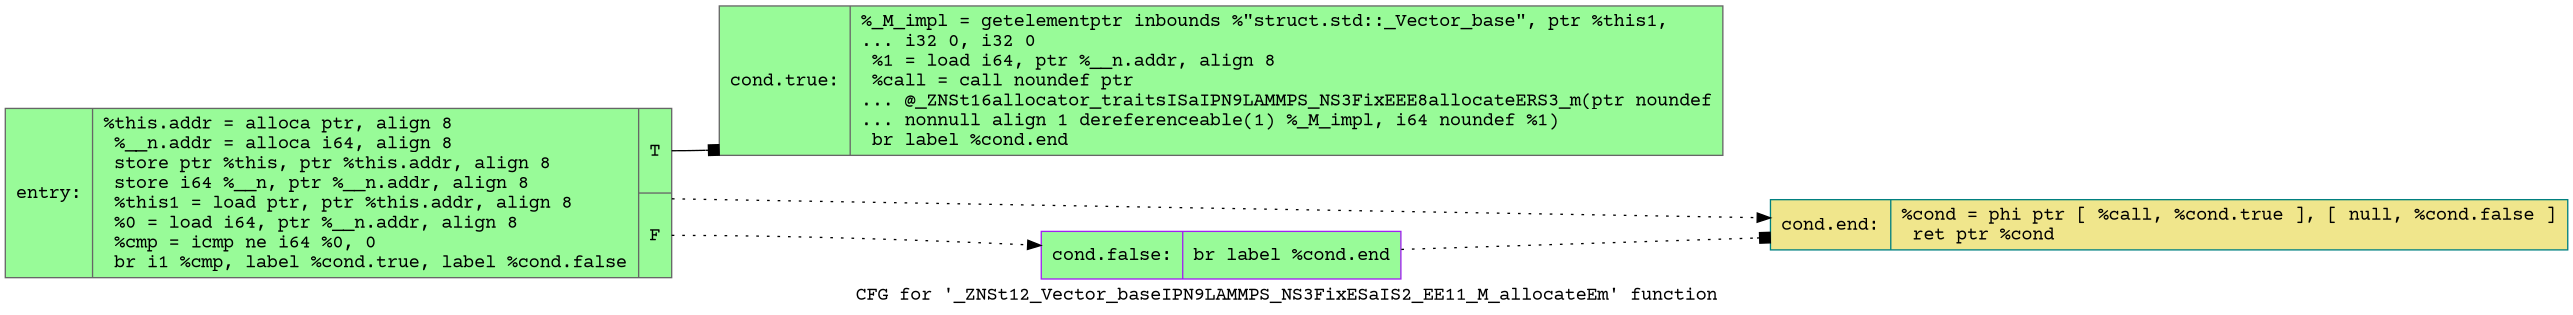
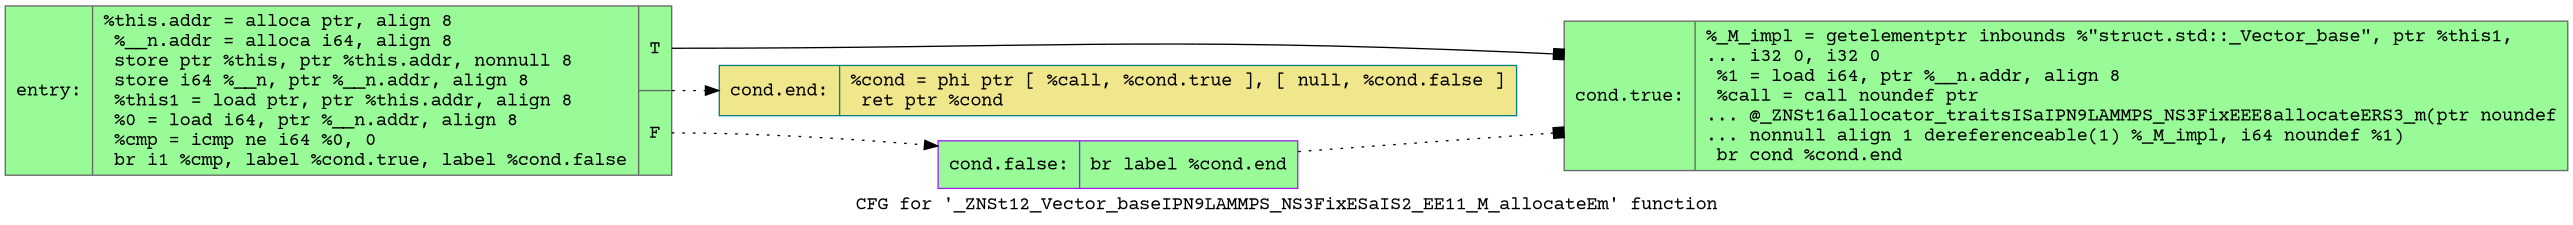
node "cond.true:": text "br label %cond.end" -> "br cond %cond.end"
node "entry:": text "store ptr %this, ptr %this.addr, align 8" -> "store ptr %this, ptr %this.addr, nonnull 8"
edge "cond.false:" -> "cond.end:": now "cond.false:" -> "cond.true:"
